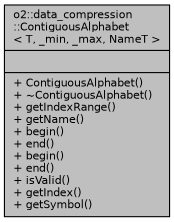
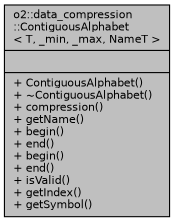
node "o2::data_compression": text "+ getIndexRange()" -> "+ compression()"
